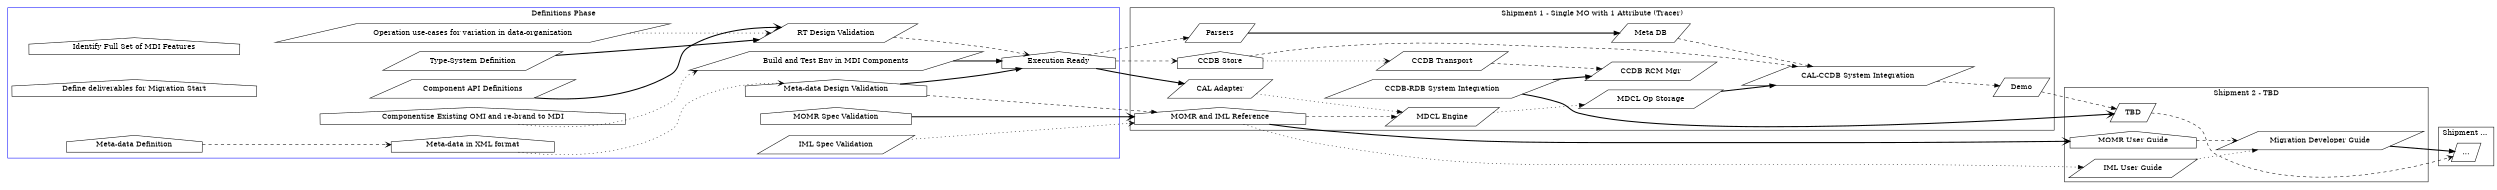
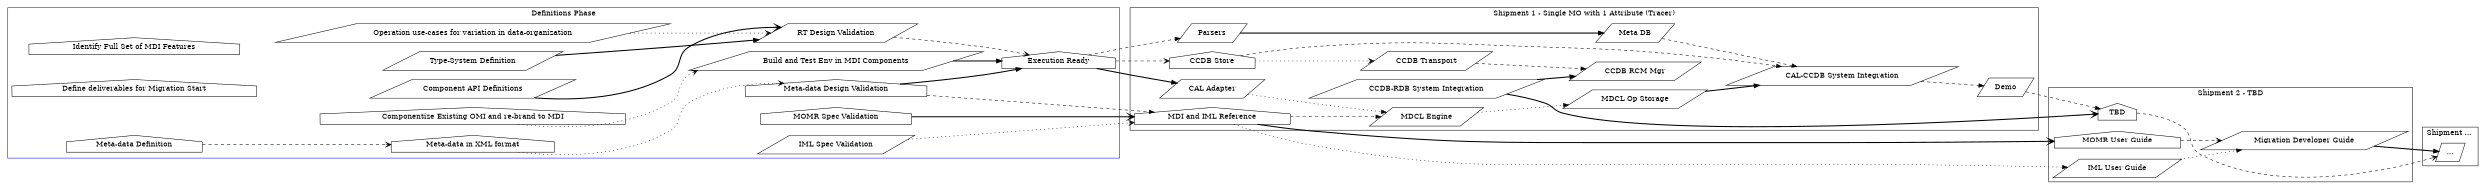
node "TBD": shape parallelogram -> house
node "MOMR and IML Reference": label "MOMR and IML Reference" -> "MDI and IML Reference"
